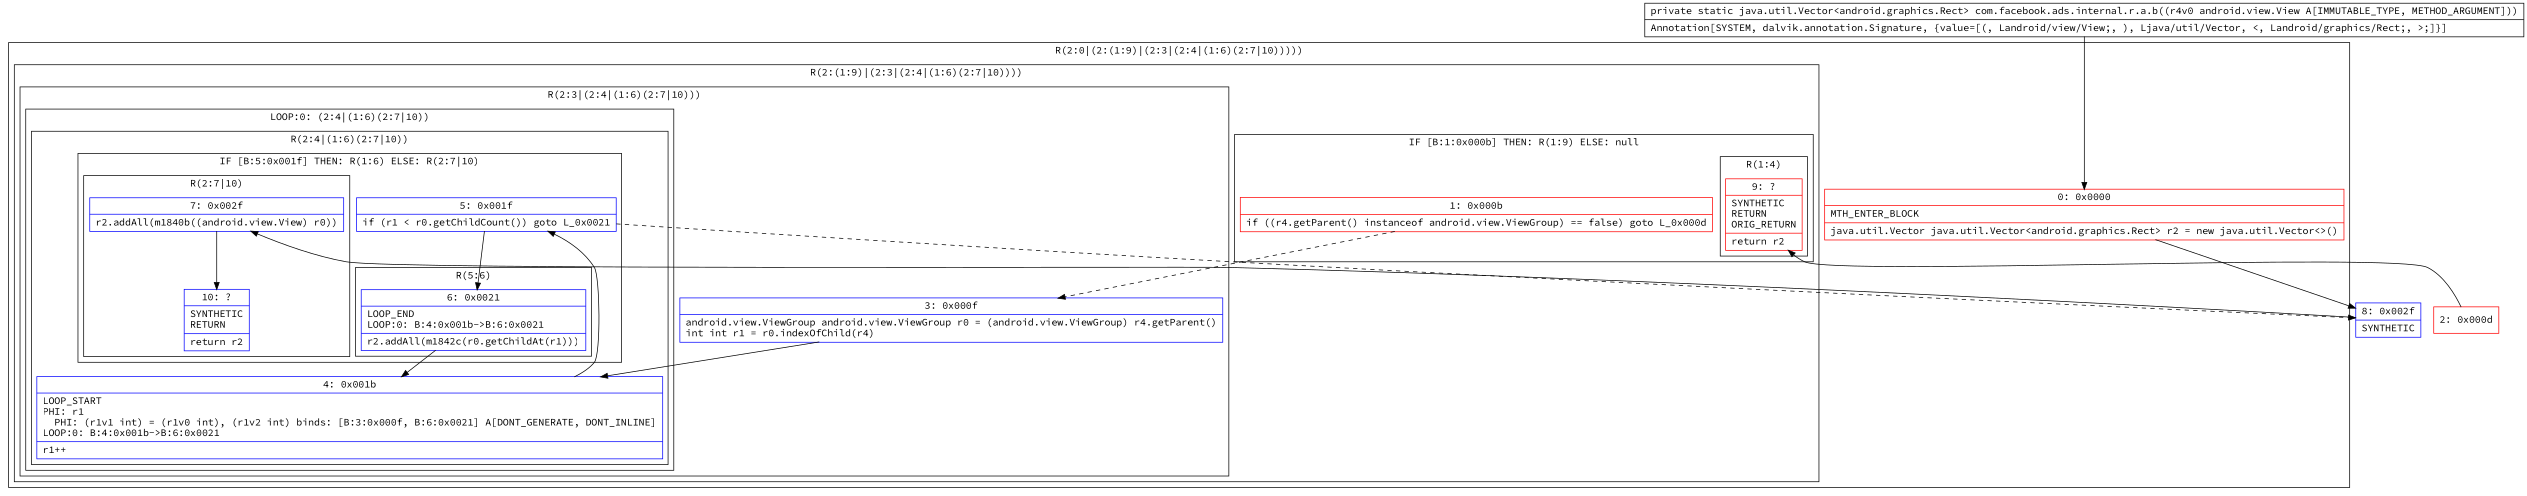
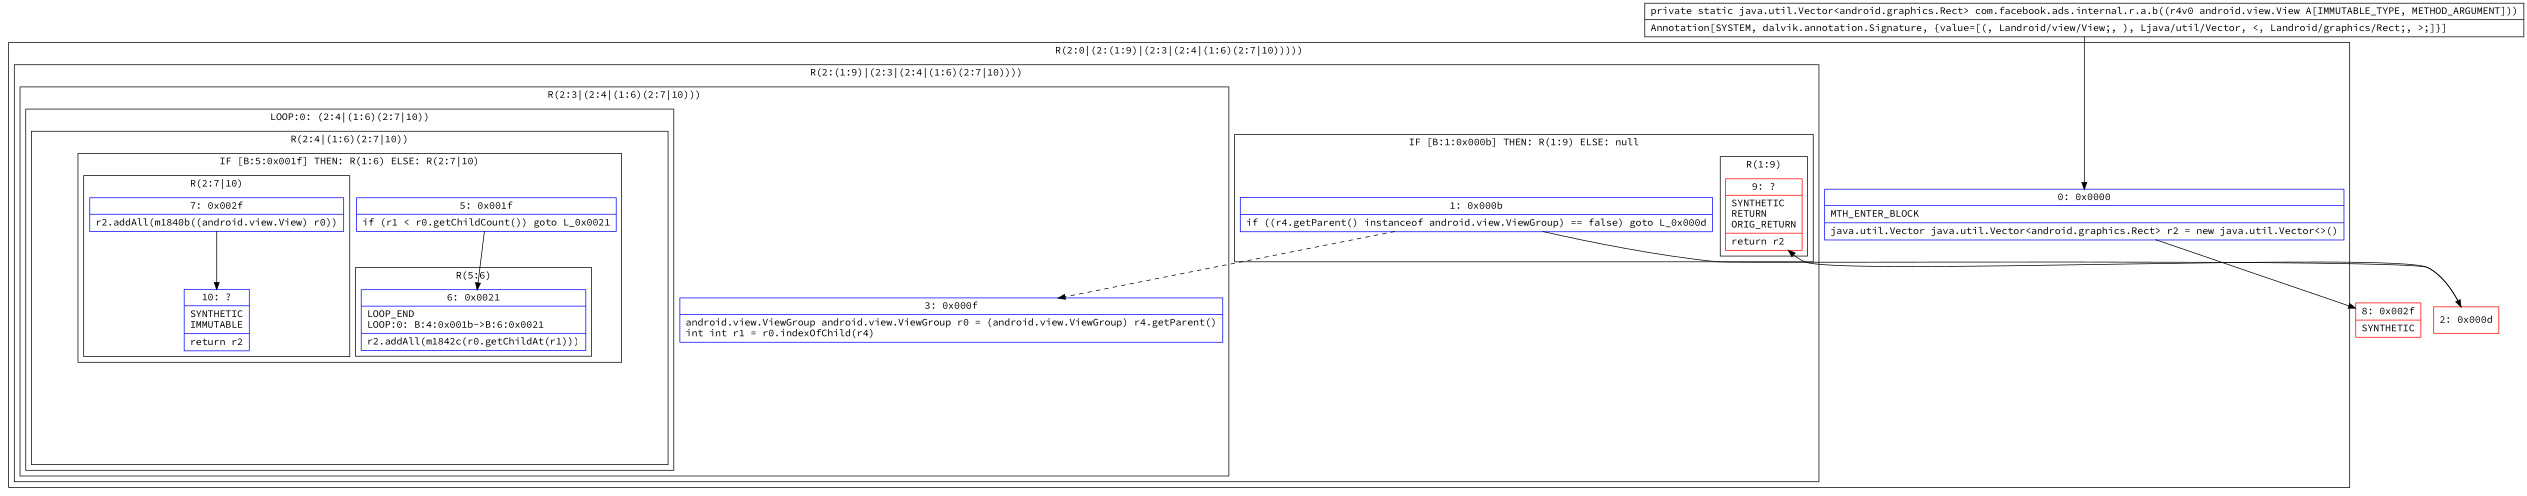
cluster "R(1:4)": label "R(1:4)" -> "R(1:9)"
node "1: 0x000b": color red -> blue
node "0: 0x0000": color red -> blue
edge "5: 0x001f" -> "8: 0x002f": removed
edge "1: 0x000b" -> "2: 0x000d": added
edge "8: 0x002f" -> "7: 0x002f": removed
node "8: 0x002f": color blue -> red
node "10: ?": text "RETURN" -> "IMMUTABLE"
node "4: 0x001b": removed
